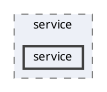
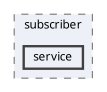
cluster "service": label "service" -> "subscriber"
